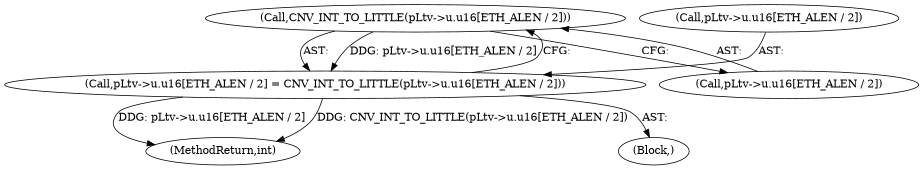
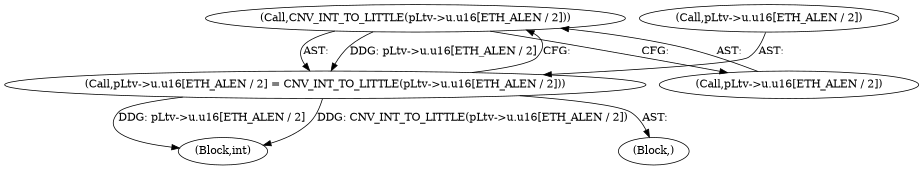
node "(MethodReturn,int)": label "(MethodReturn,int)" -> "(Block,int)"
